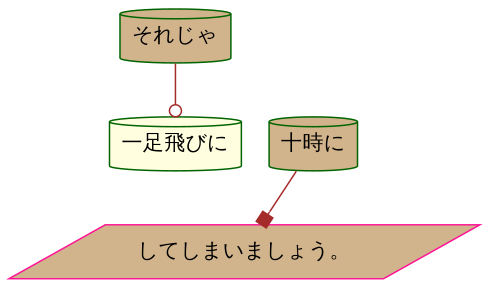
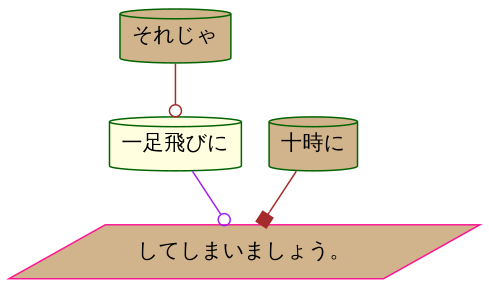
edge "一足飛びに" -> "してしまいましょう。": added
